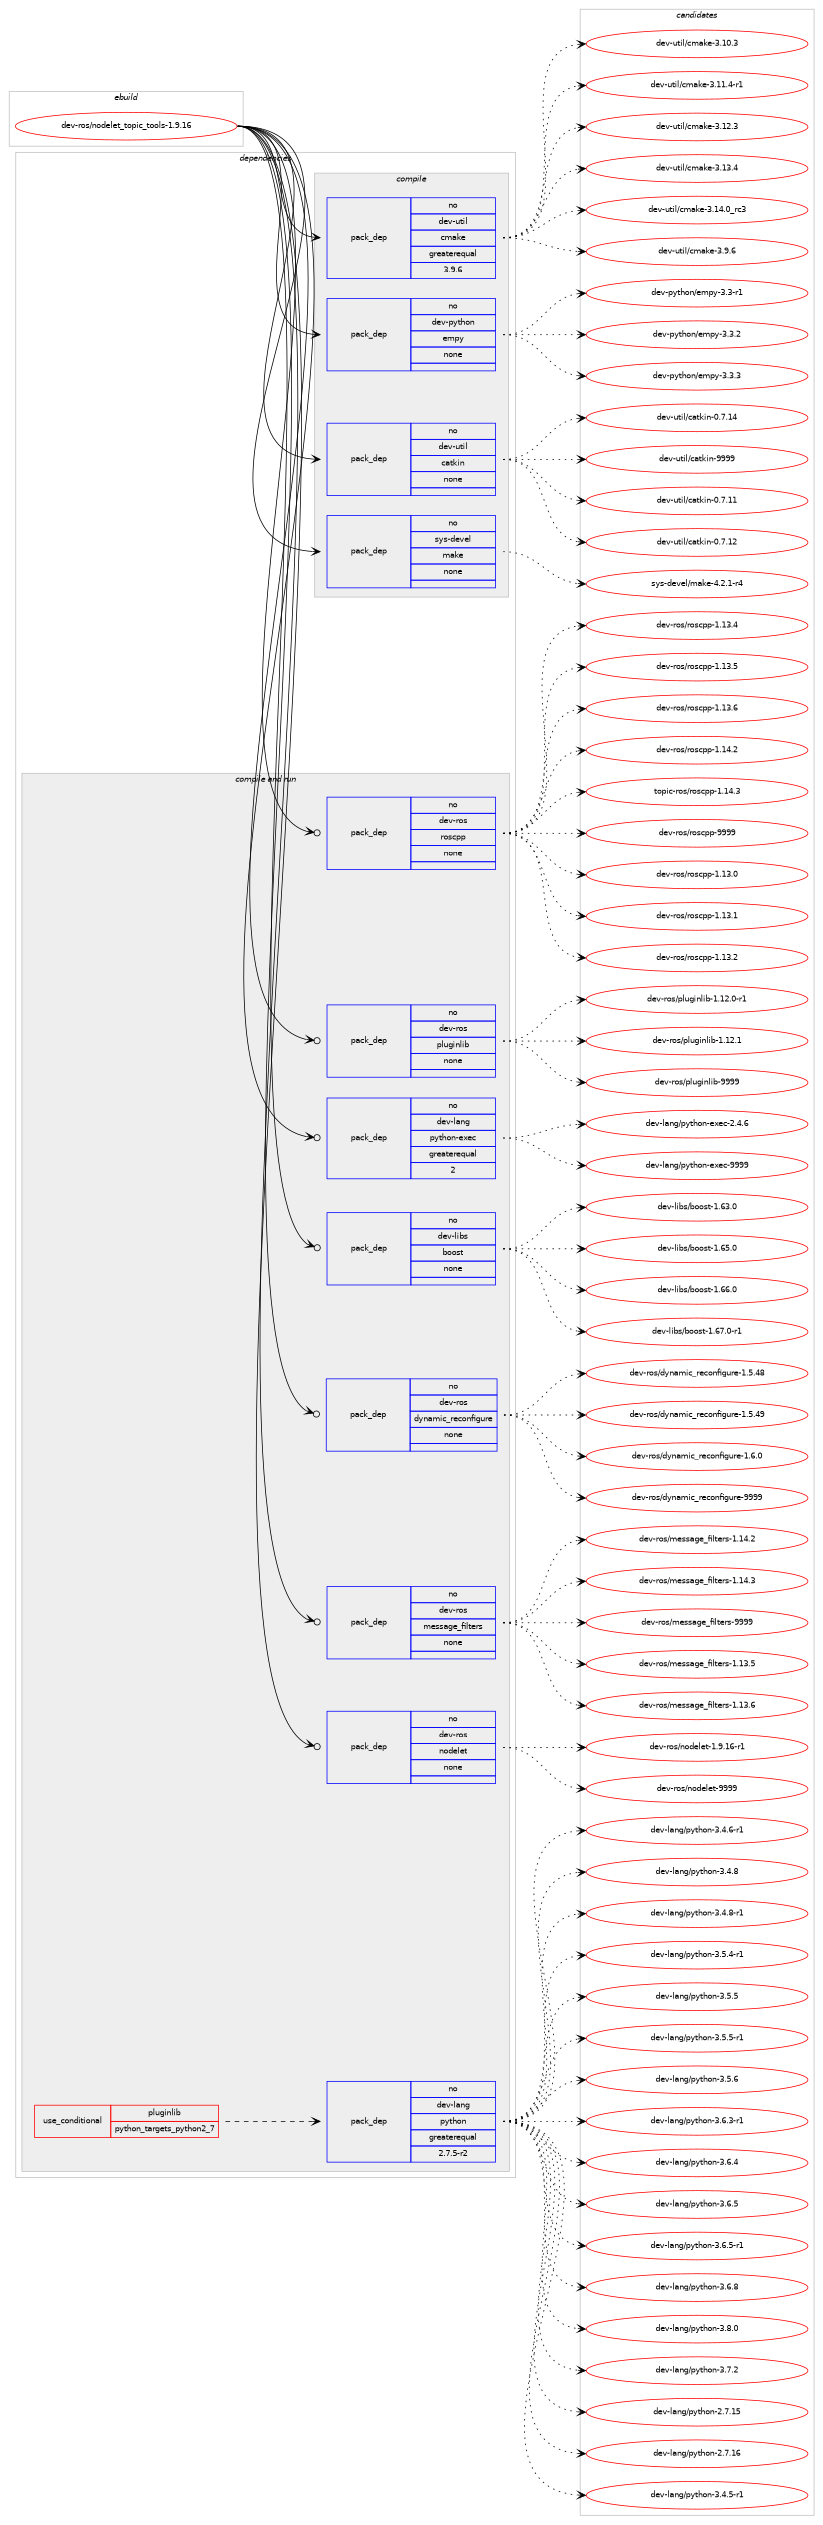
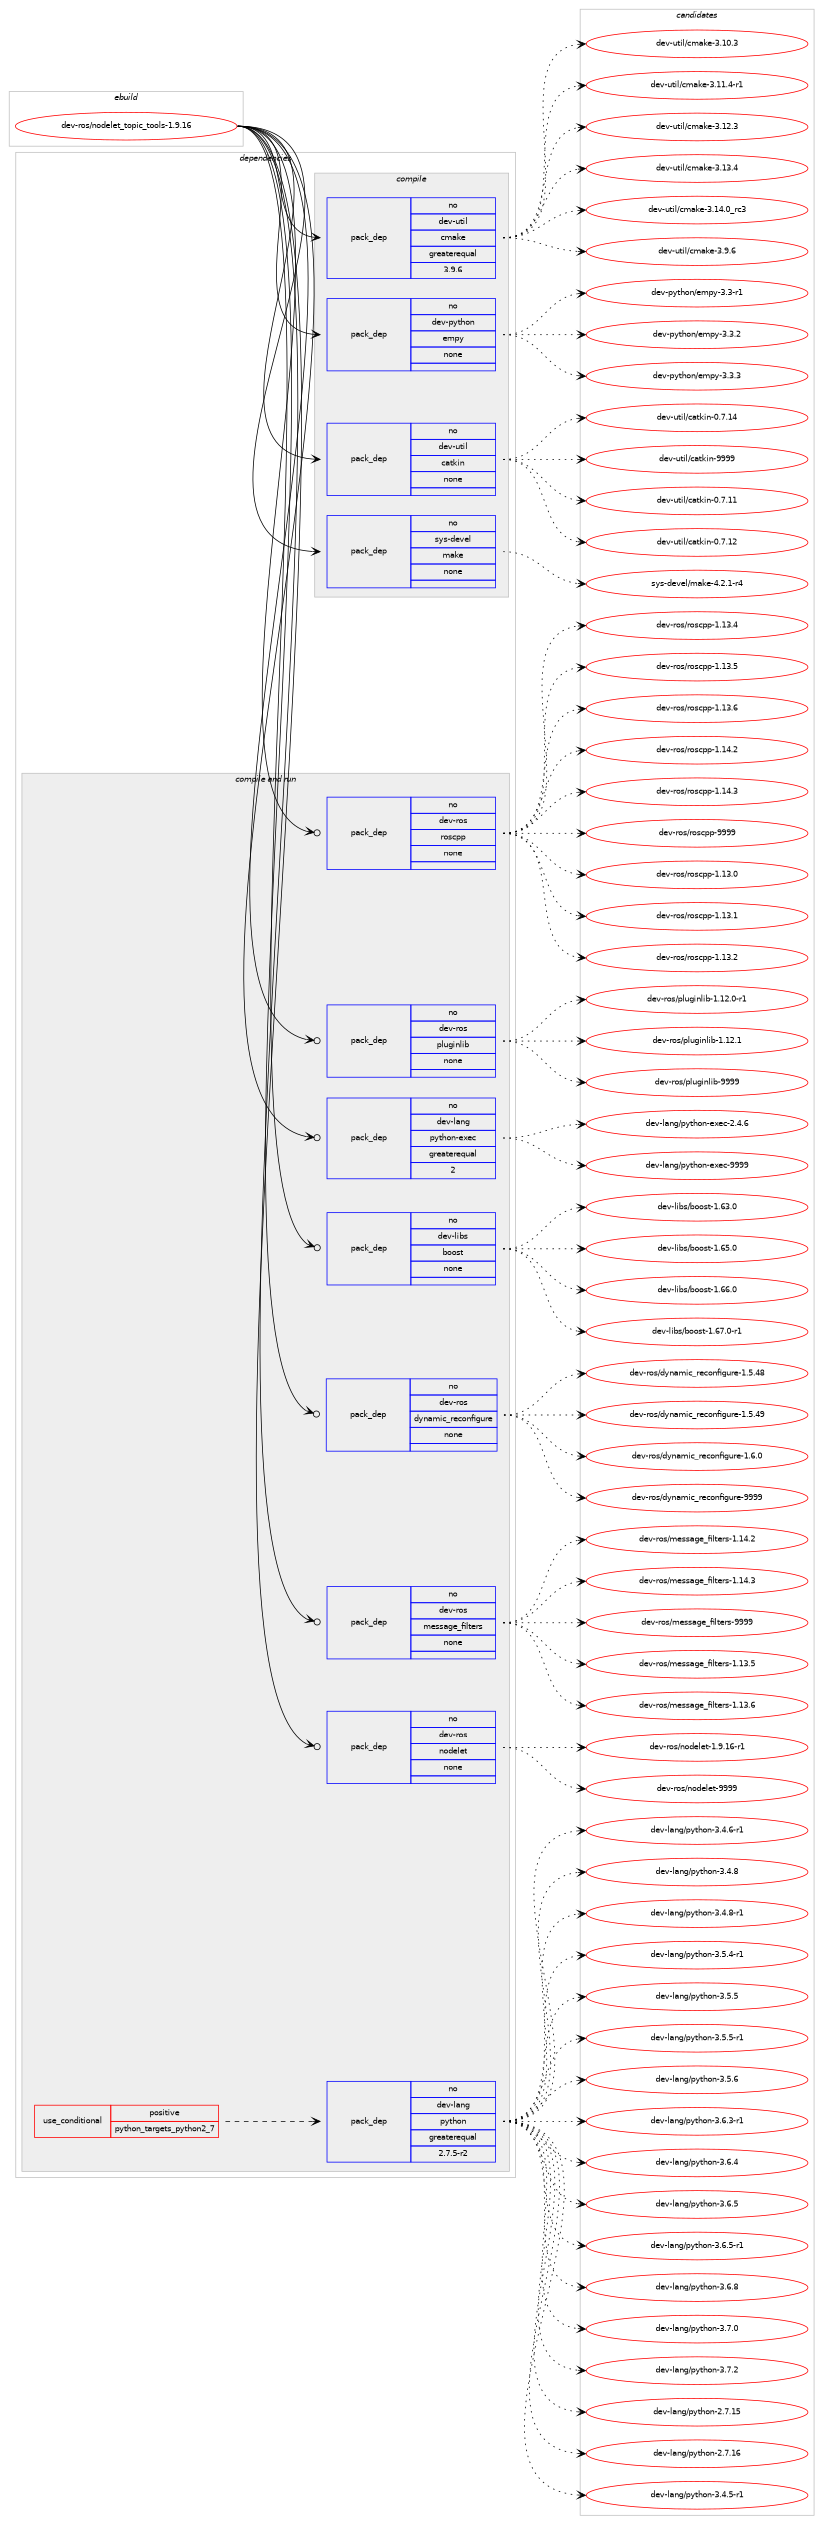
node "topic-ros/roscpp-1.14.3": label "topic-ros/roscpp-1.14.3" -> "dev-ros/roscpp-1.14.3"
node "use_conditional": text "pluginlib" -> "positive"
node "dev-lang/python-3.8.0": label "dev-lang/python-3.8.0" -> "dev-lang/python-3.7.0"
